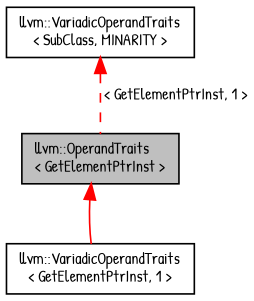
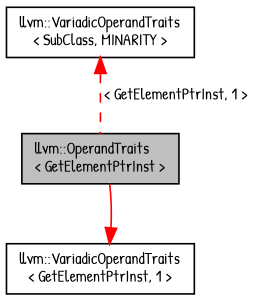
edge "llvm::VariadicOperandTraits < GetElementPtrInst, 1 >" -> "llvm::OperandTraits < GetElementPtrInst >": reversed
